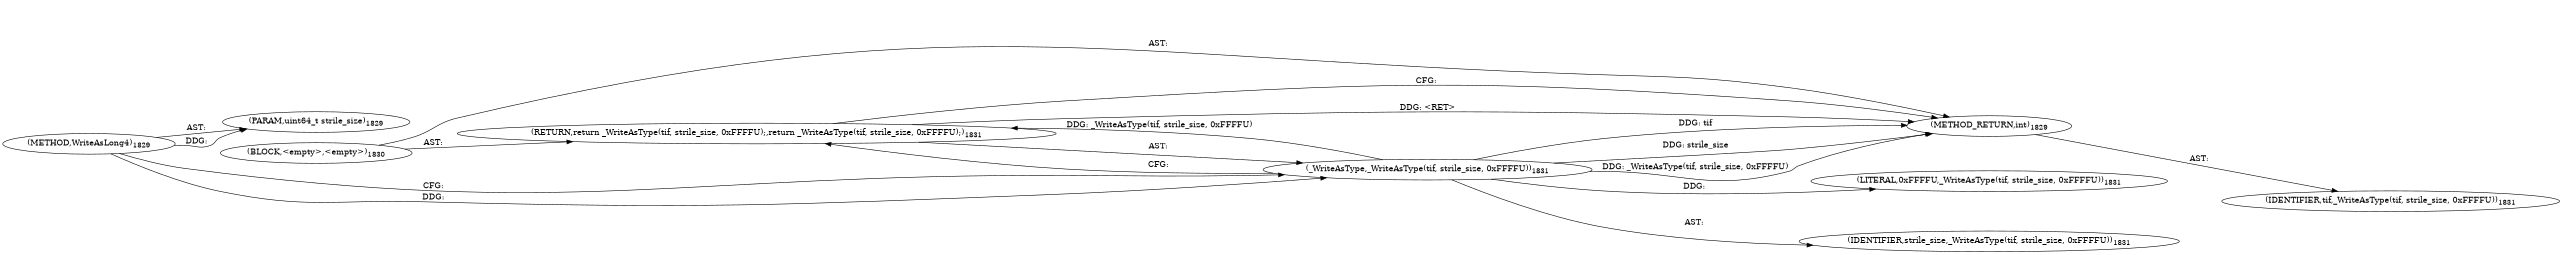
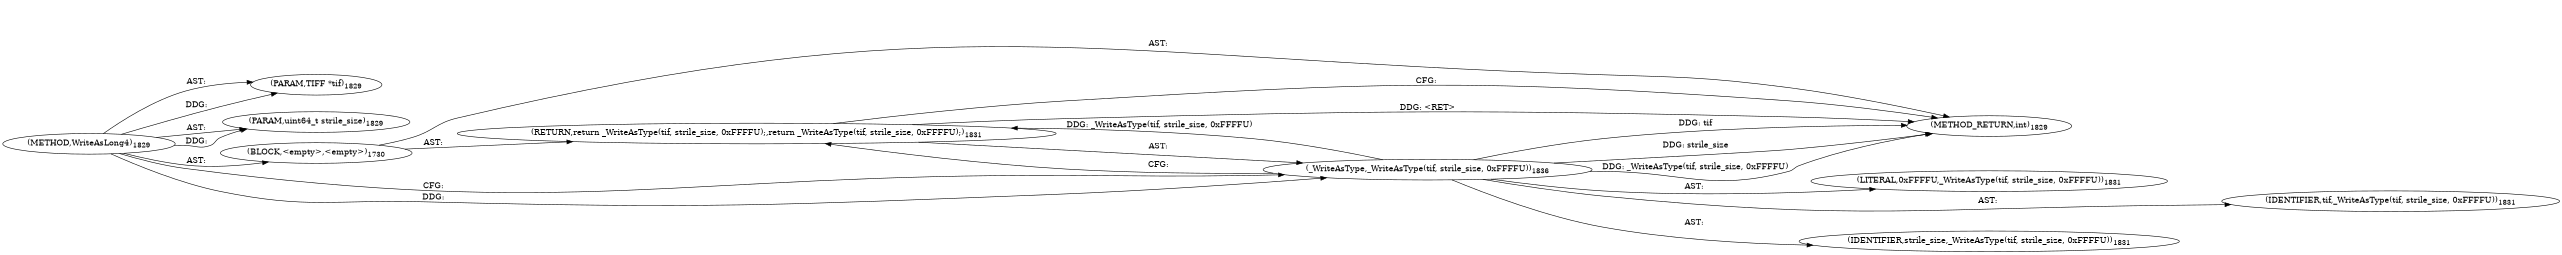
node "(PARAM,TIFF *tif)": added
node "(BLOCK,<empty>,<empty>)": text "1830" -> "1730"
edge "(METHOD_RETURN,int)" -> "(IDENTIFIER,tif,_WriteAsType(tif, strile_size, 0xFFFFU))": now "(_WriteAsType,_WriteAsType(tif, strile_size, 0xFFFFU))" -> "(IDENTIFIER,tif,_WriteAsType(tif, strile_size, 0xFFFFU))"
edge "(METHOD,WriteAsLong4)" -> "(BLOCK,<empty>,<empty>)": added, label "AST:"
node "(_WriteAsType,_WriteAsType(tif, strile_size, 0xFFFFU))": text "1831" -> "1836"
edge "(_WriteAsType,_WriteAsType(tif, strile_size, 0xFFFFU))" -> "(LITERAL,0xFFFFU,_WriteAsType(tif, strile_size, 0xFFFFU))": label "DDG: " -> "AST: "
